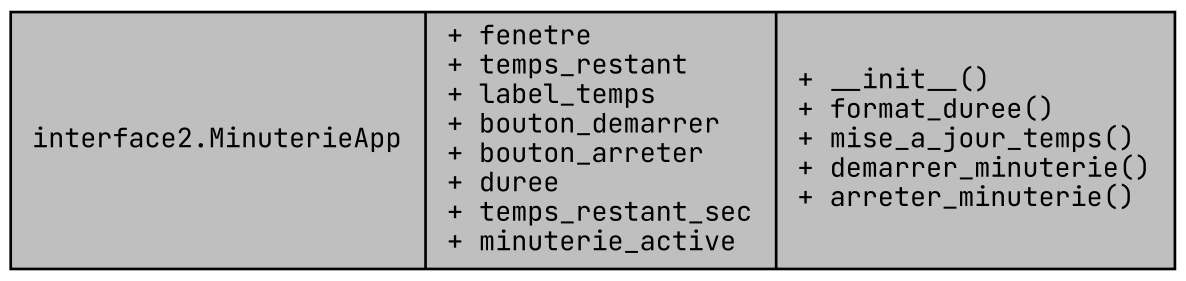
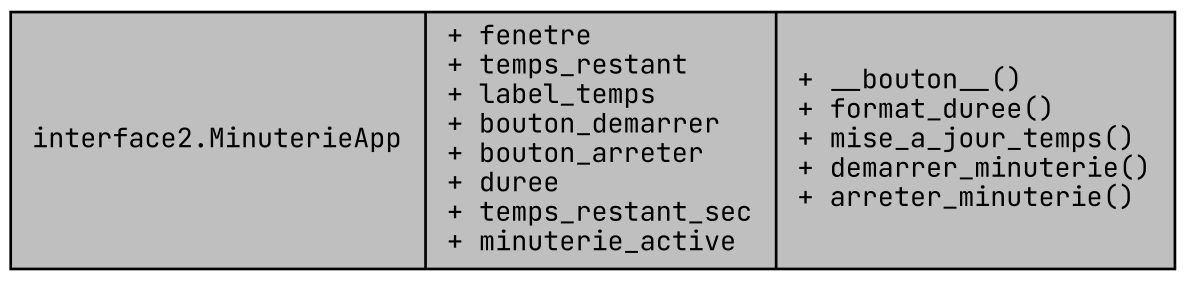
node "interface2.MinuterieApp": text "+ __init__()" -> "+ __bouton__()"
